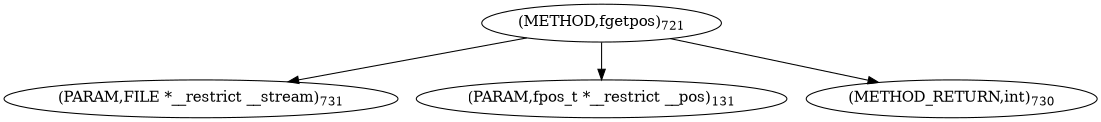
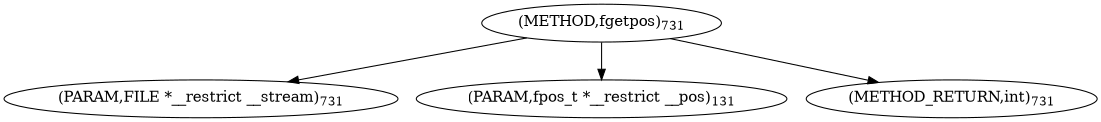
node "(METHOD,fgetpos)": text "721" -> "731"
node "(METHOD_RETURN,int)": text "730" -> "731"
